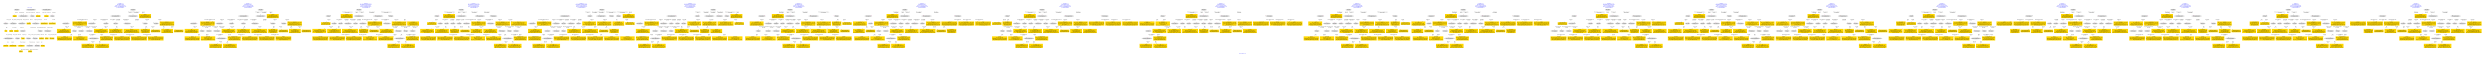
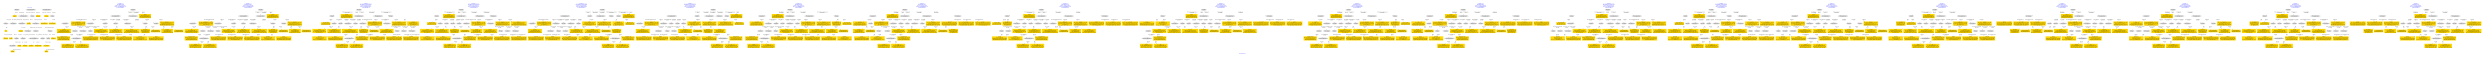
node "creditLine": removed
node "materials": fillcolor gold -> lightgray
node "nationalityURI": fillcolor lightgray -> gold
